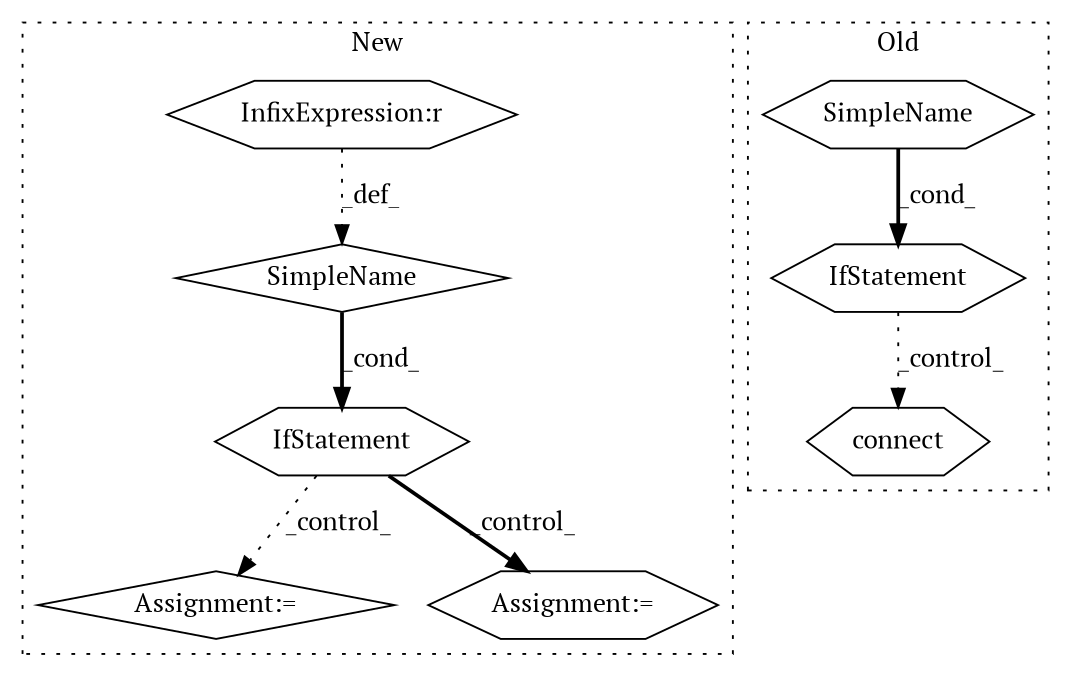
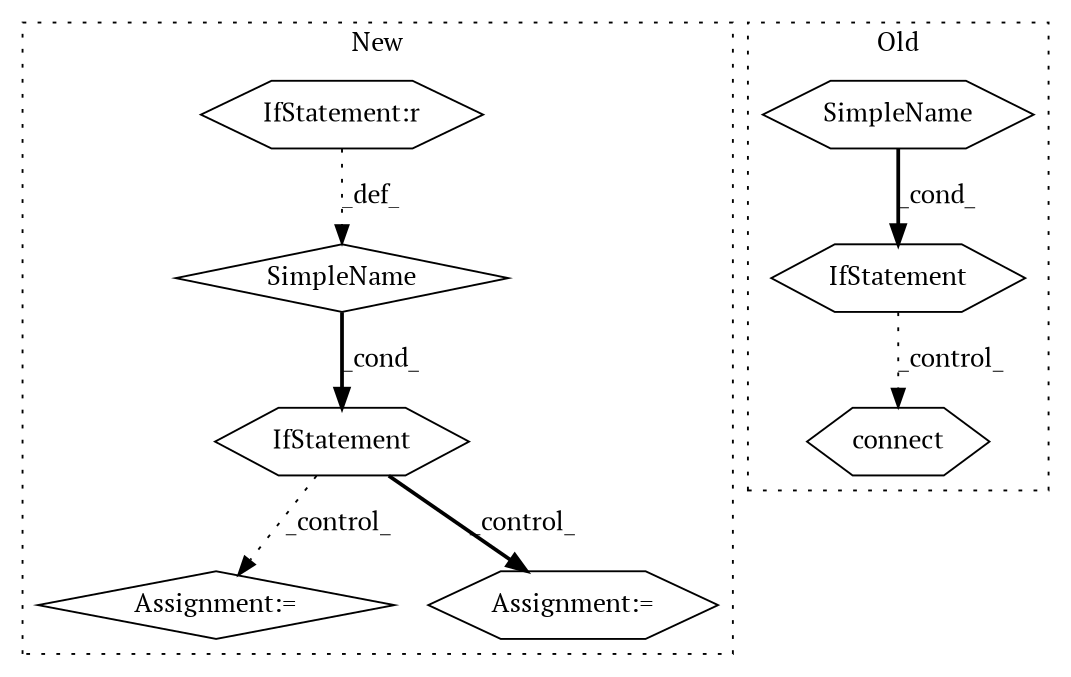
node "InfixExpression:r": label "InfixExpression:r" -> "IfStatement:r"
